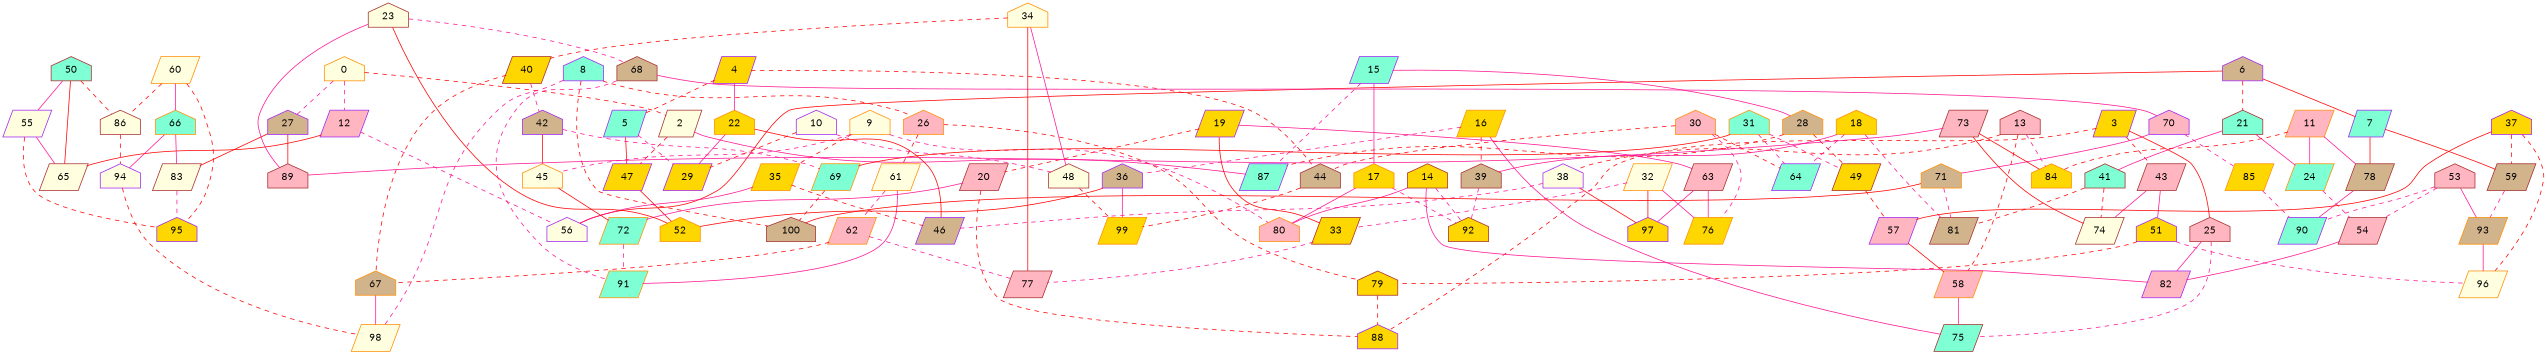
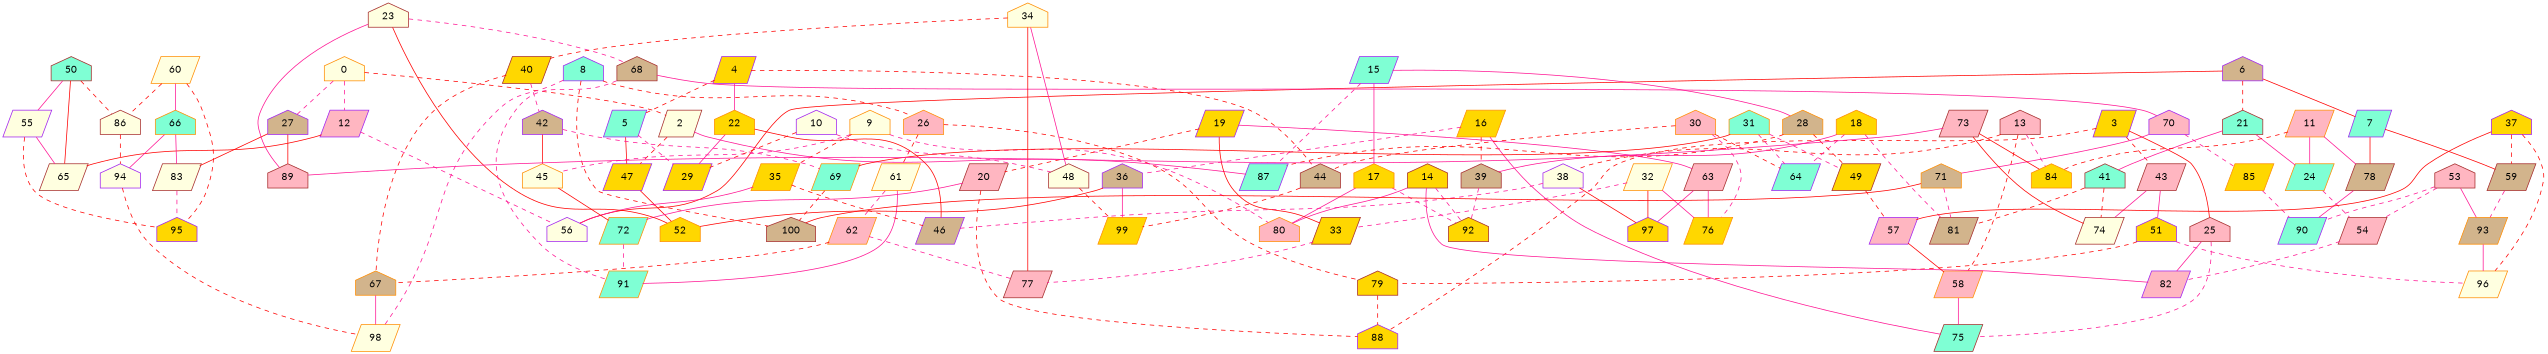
edge "54" -- "82": style solid -> dashed
